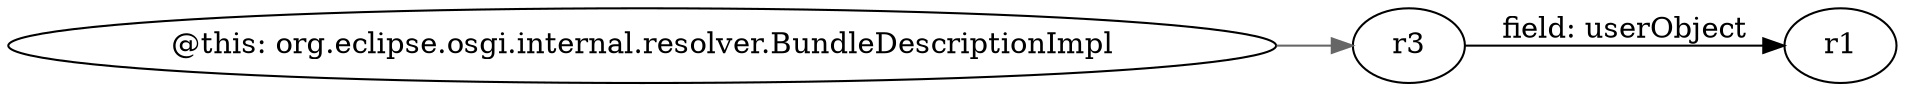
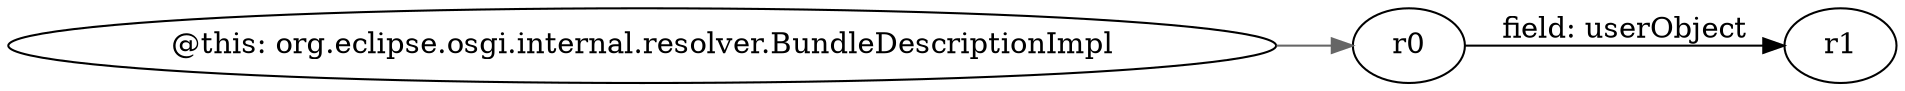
node "r3": label "r3" -> "r0"
